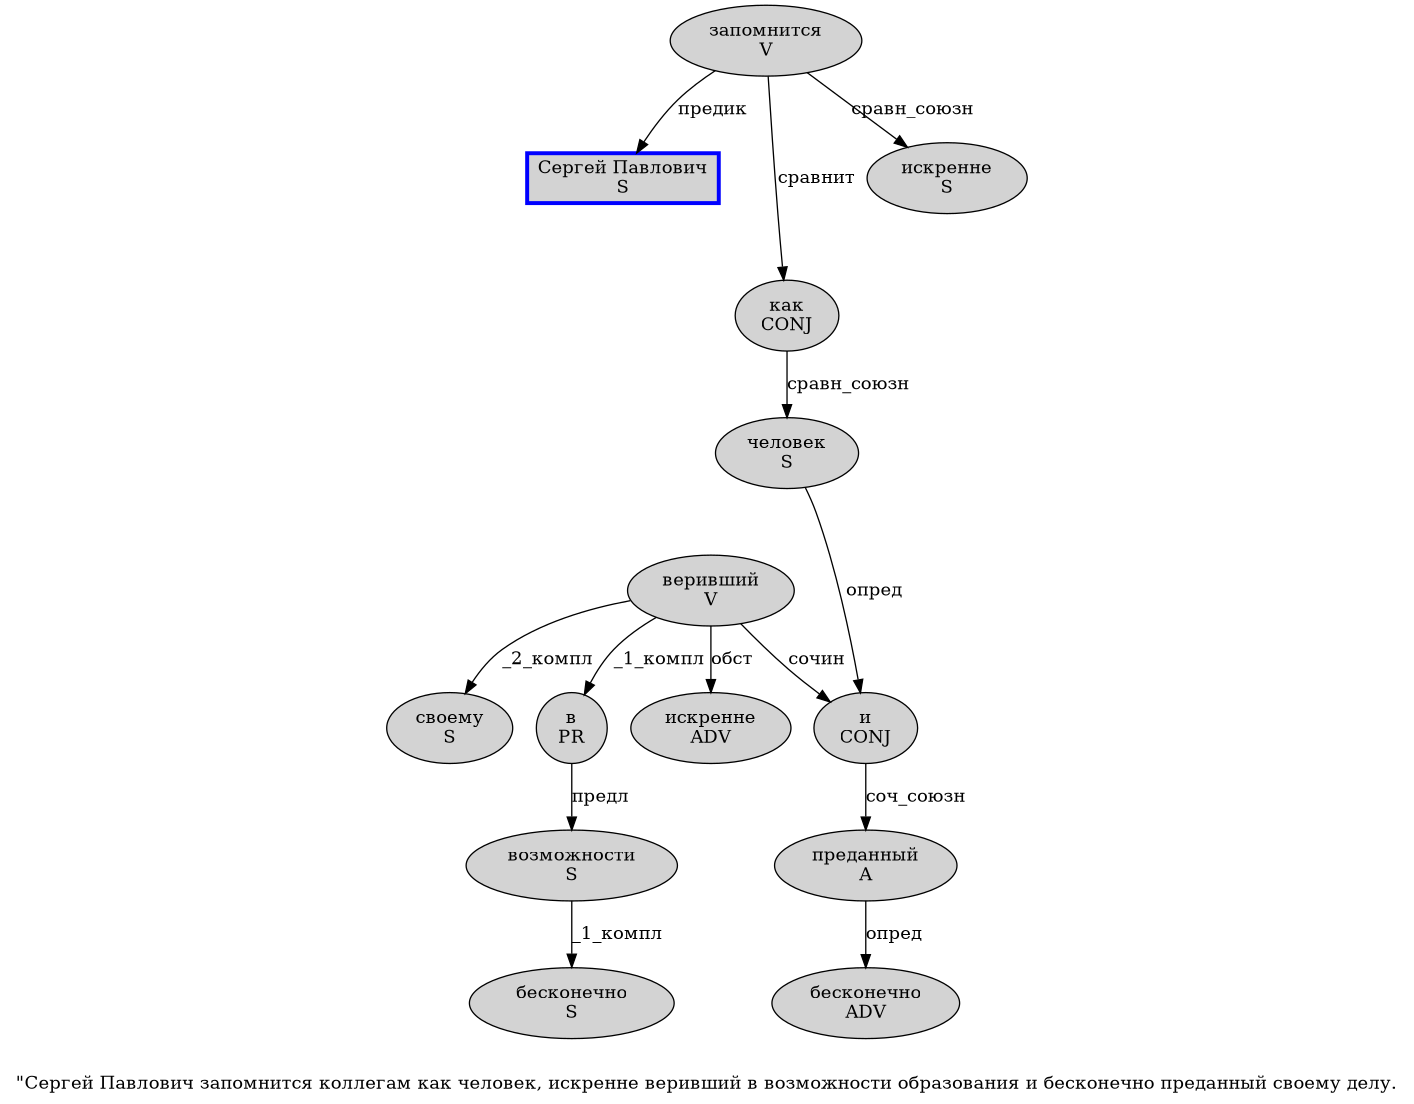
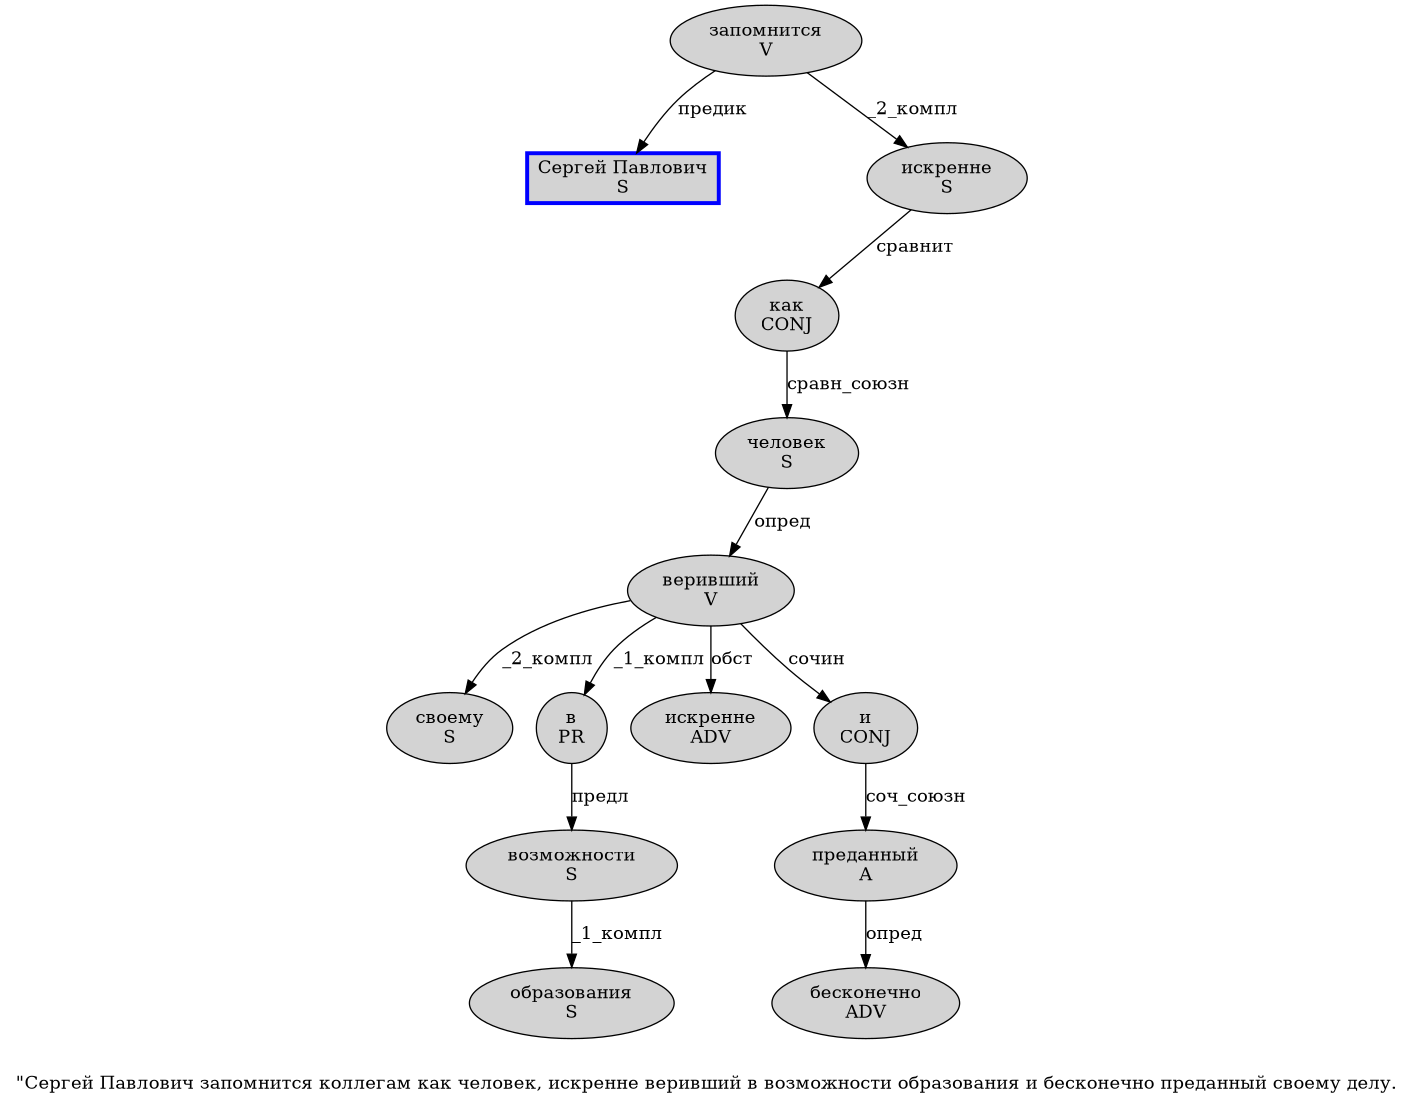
edge "запомнится V" -> "искренне S": label "сравн_союзн" -> "_2_компл"
edge "запомнится V" -> "как CONJ": now "искренне S" -> "как CONJ"
edge "человек S" -> "и CONJ": now "человек S" -> "веривший V"
node "бесконечно S": label "бесконечно S" -> "образования S"
